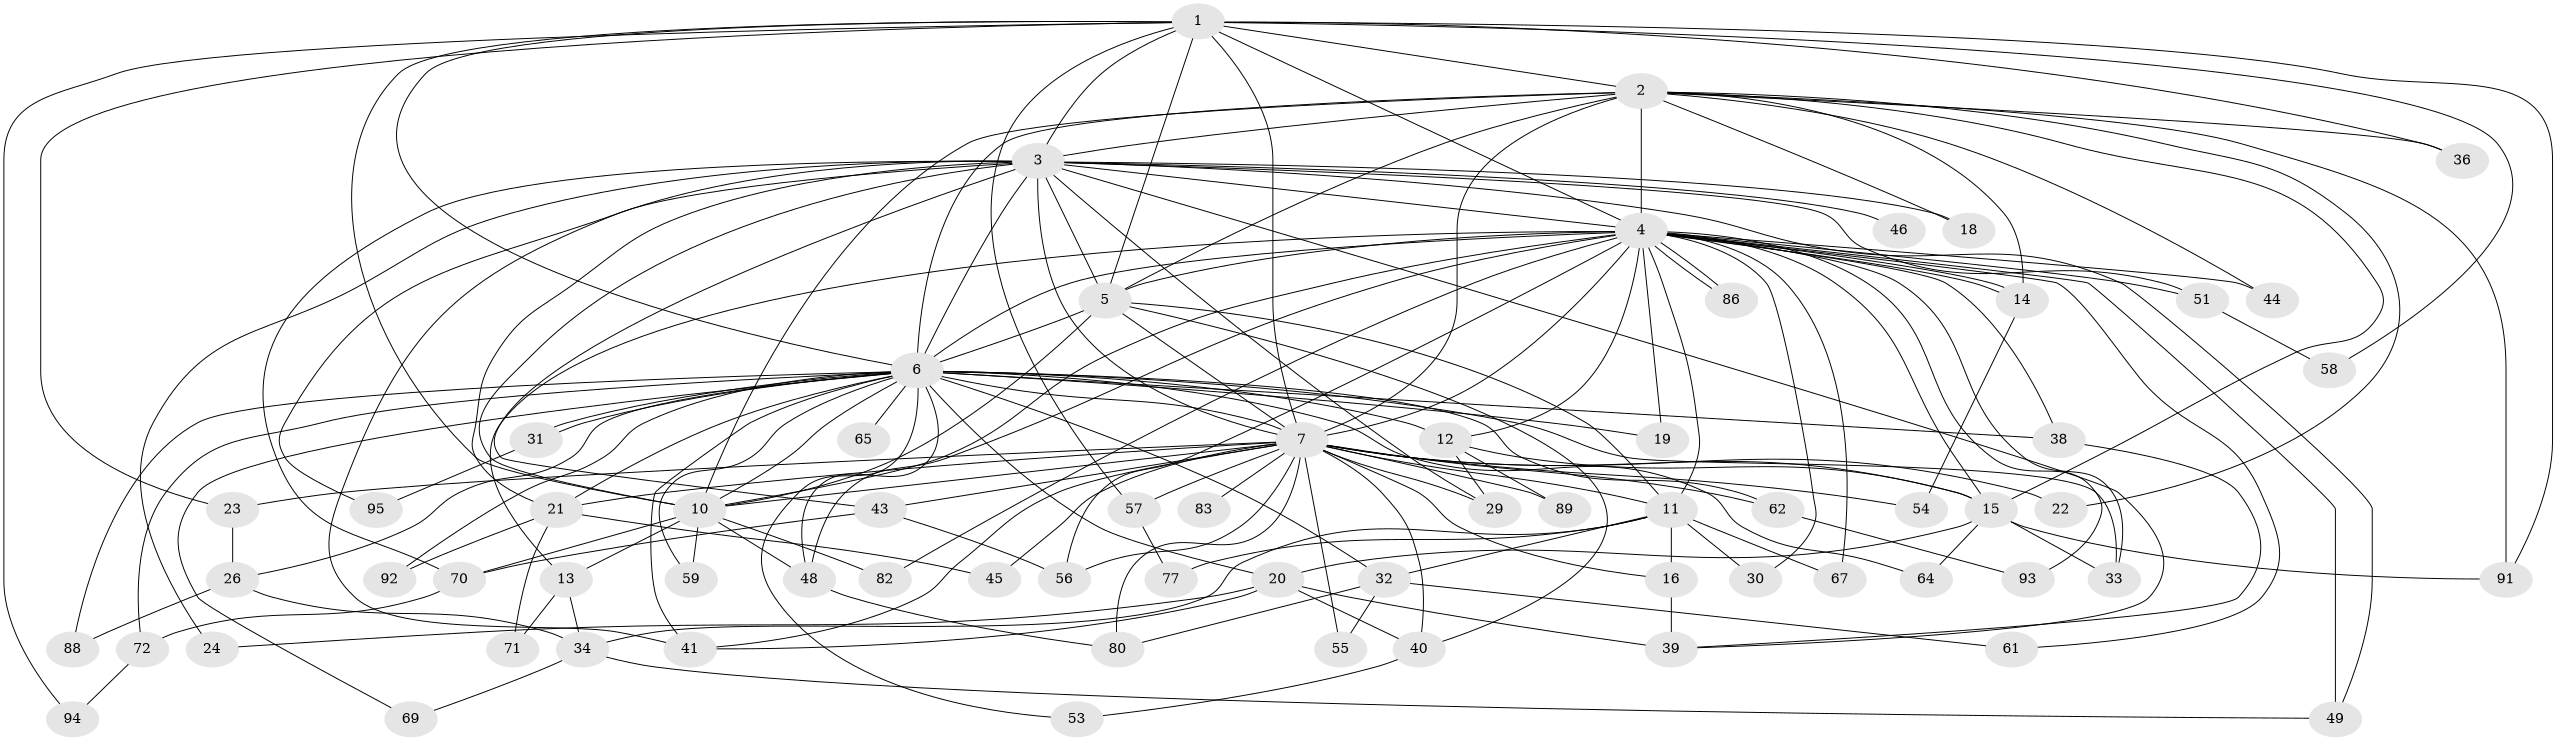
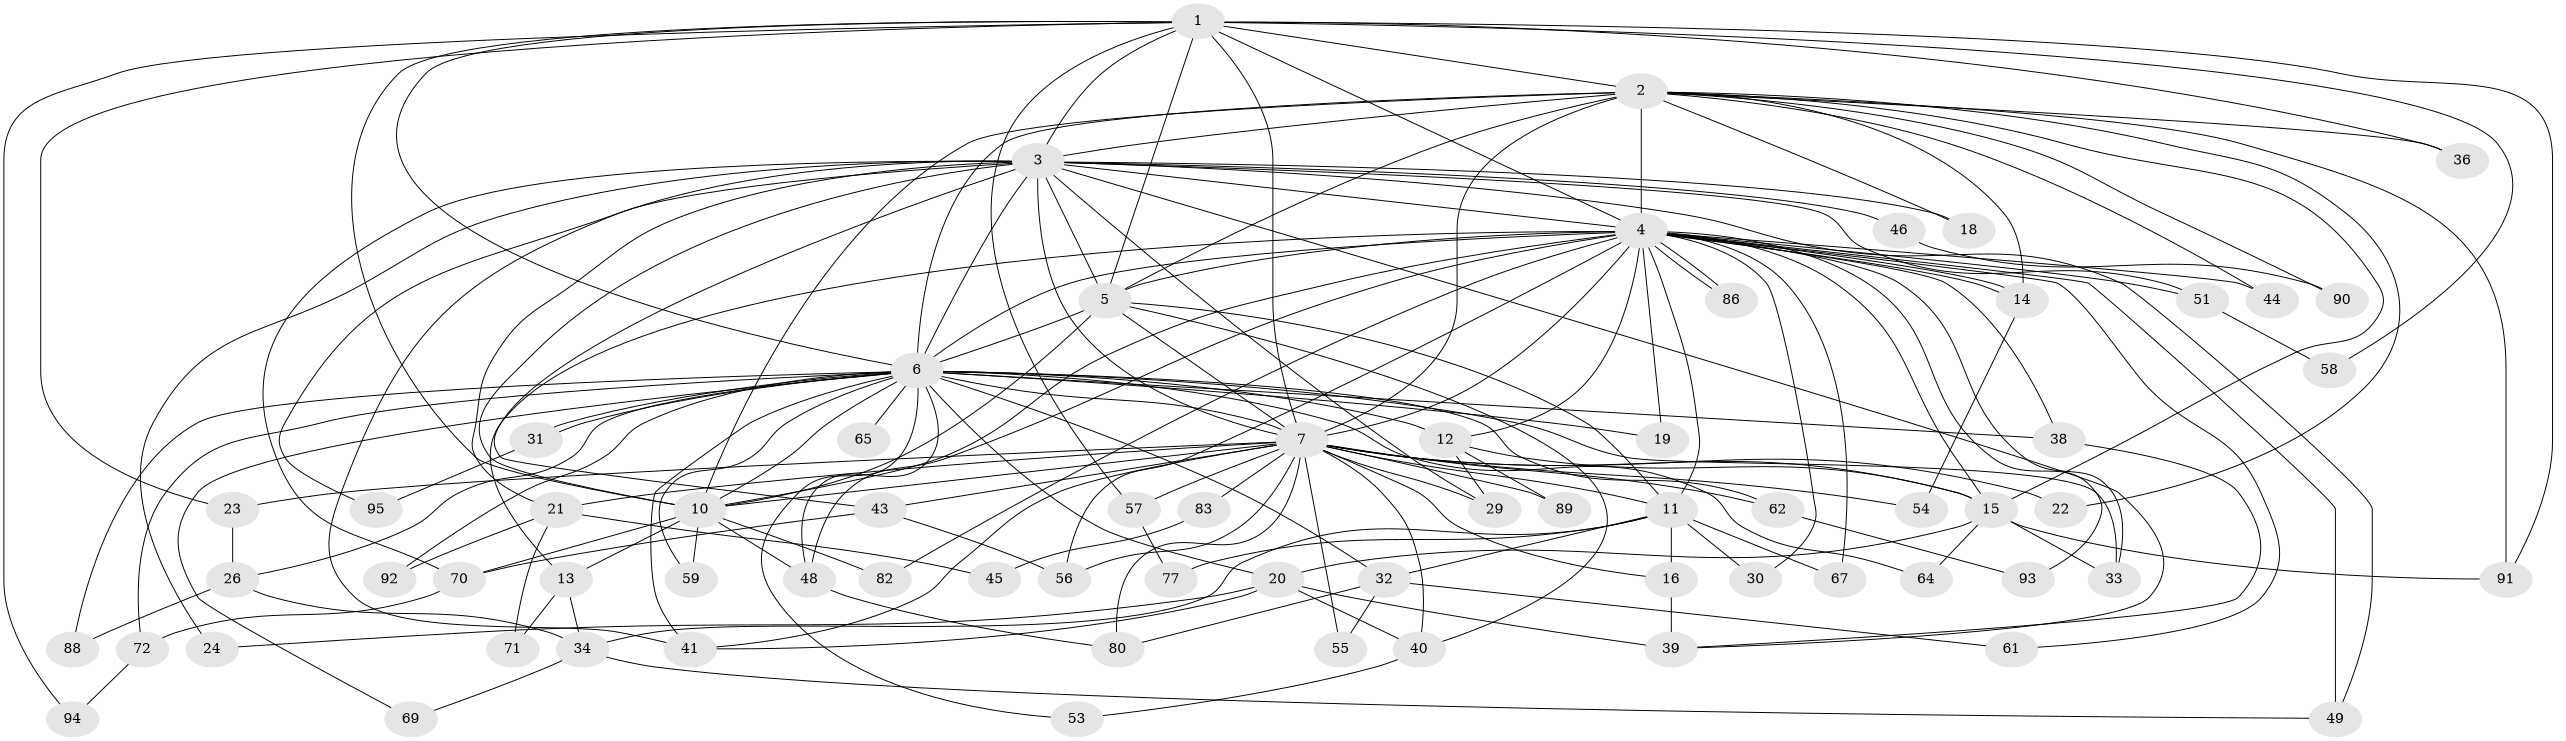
node "90": added
edge "6" -- "21": removed
edge "7" -- "45": now "83" -- "45"
